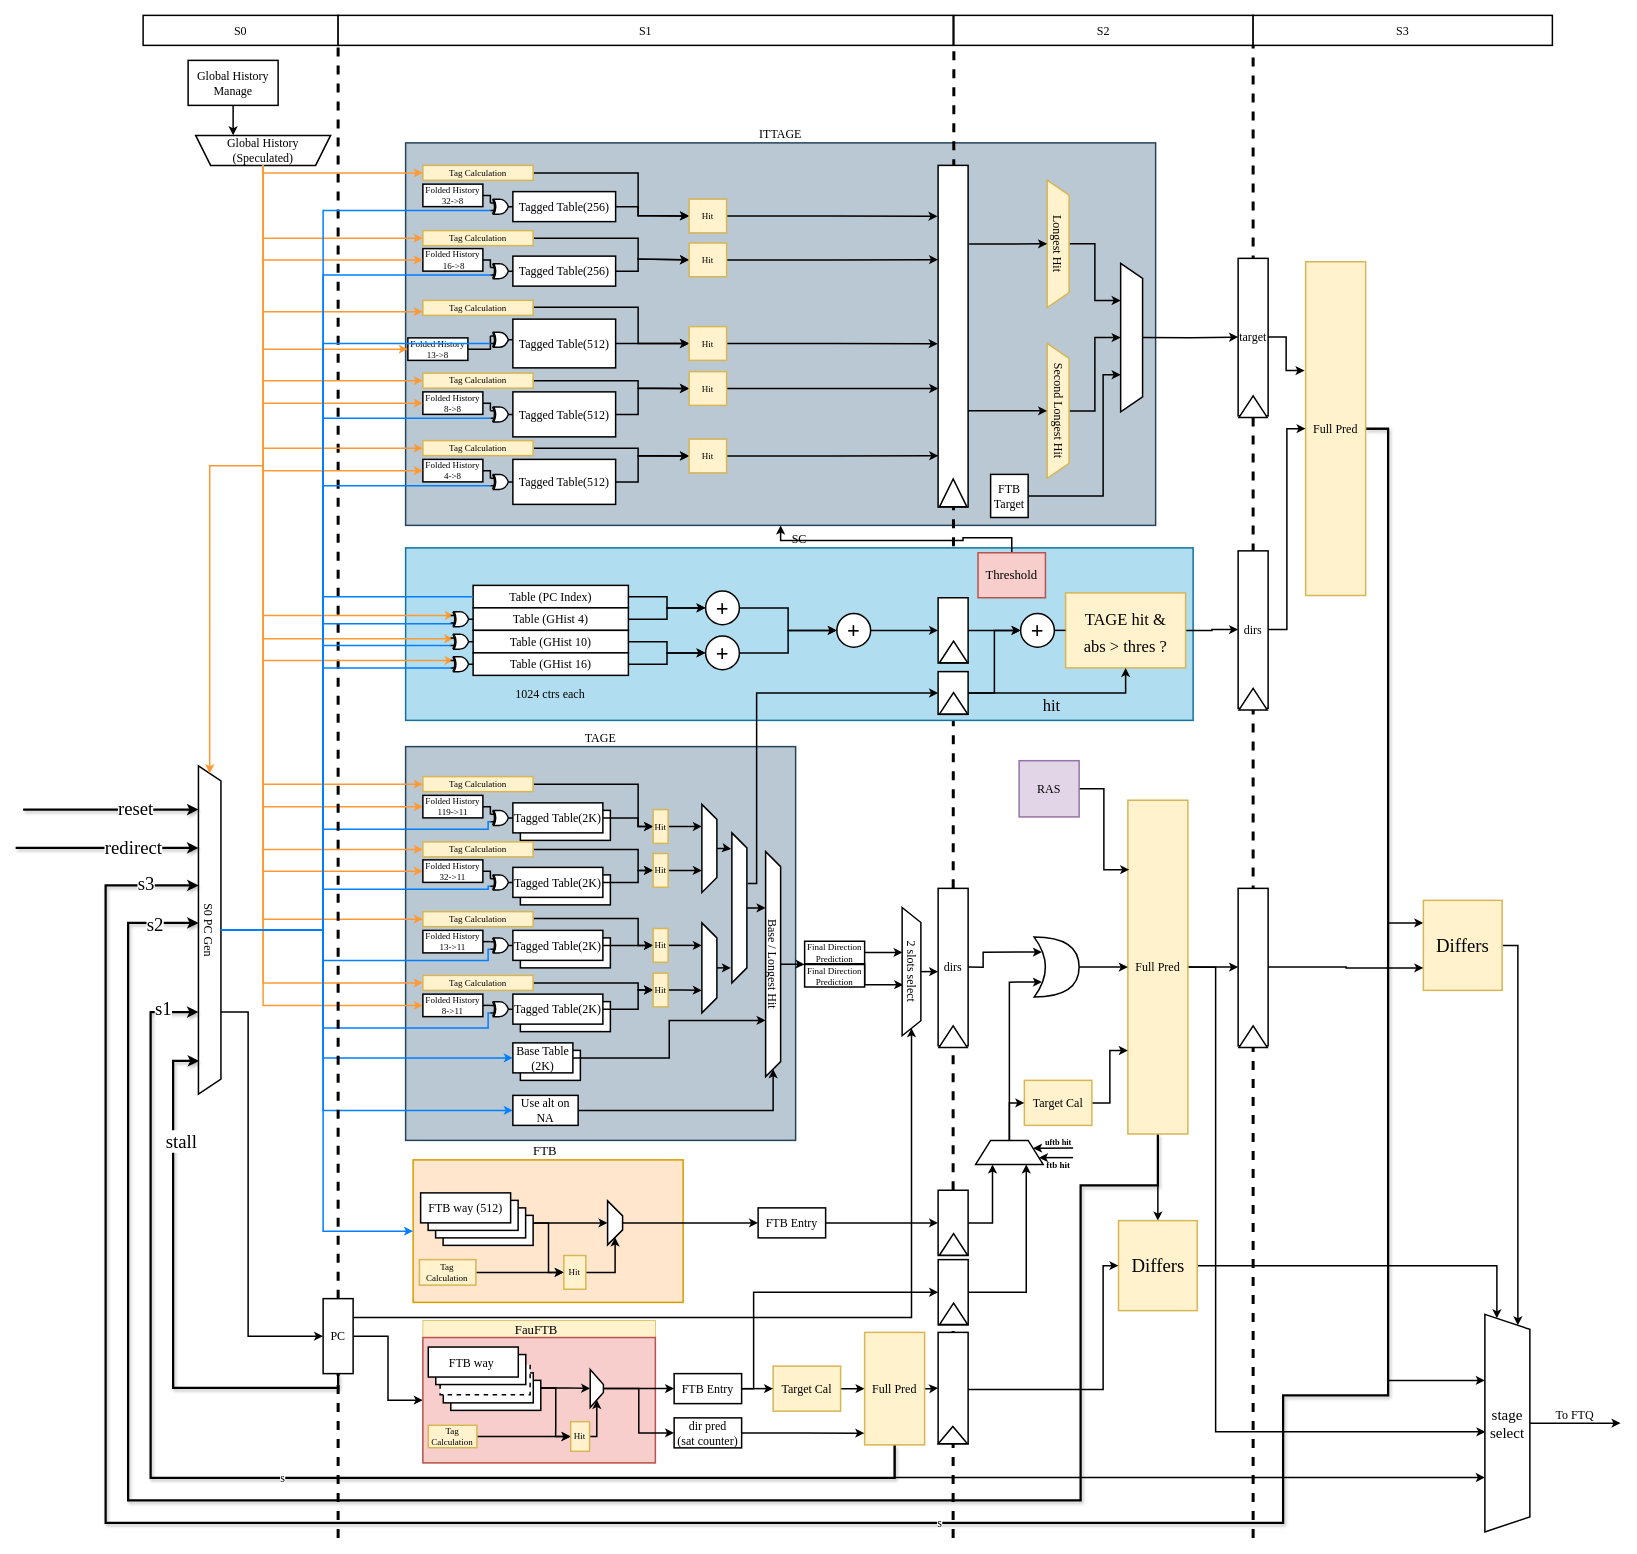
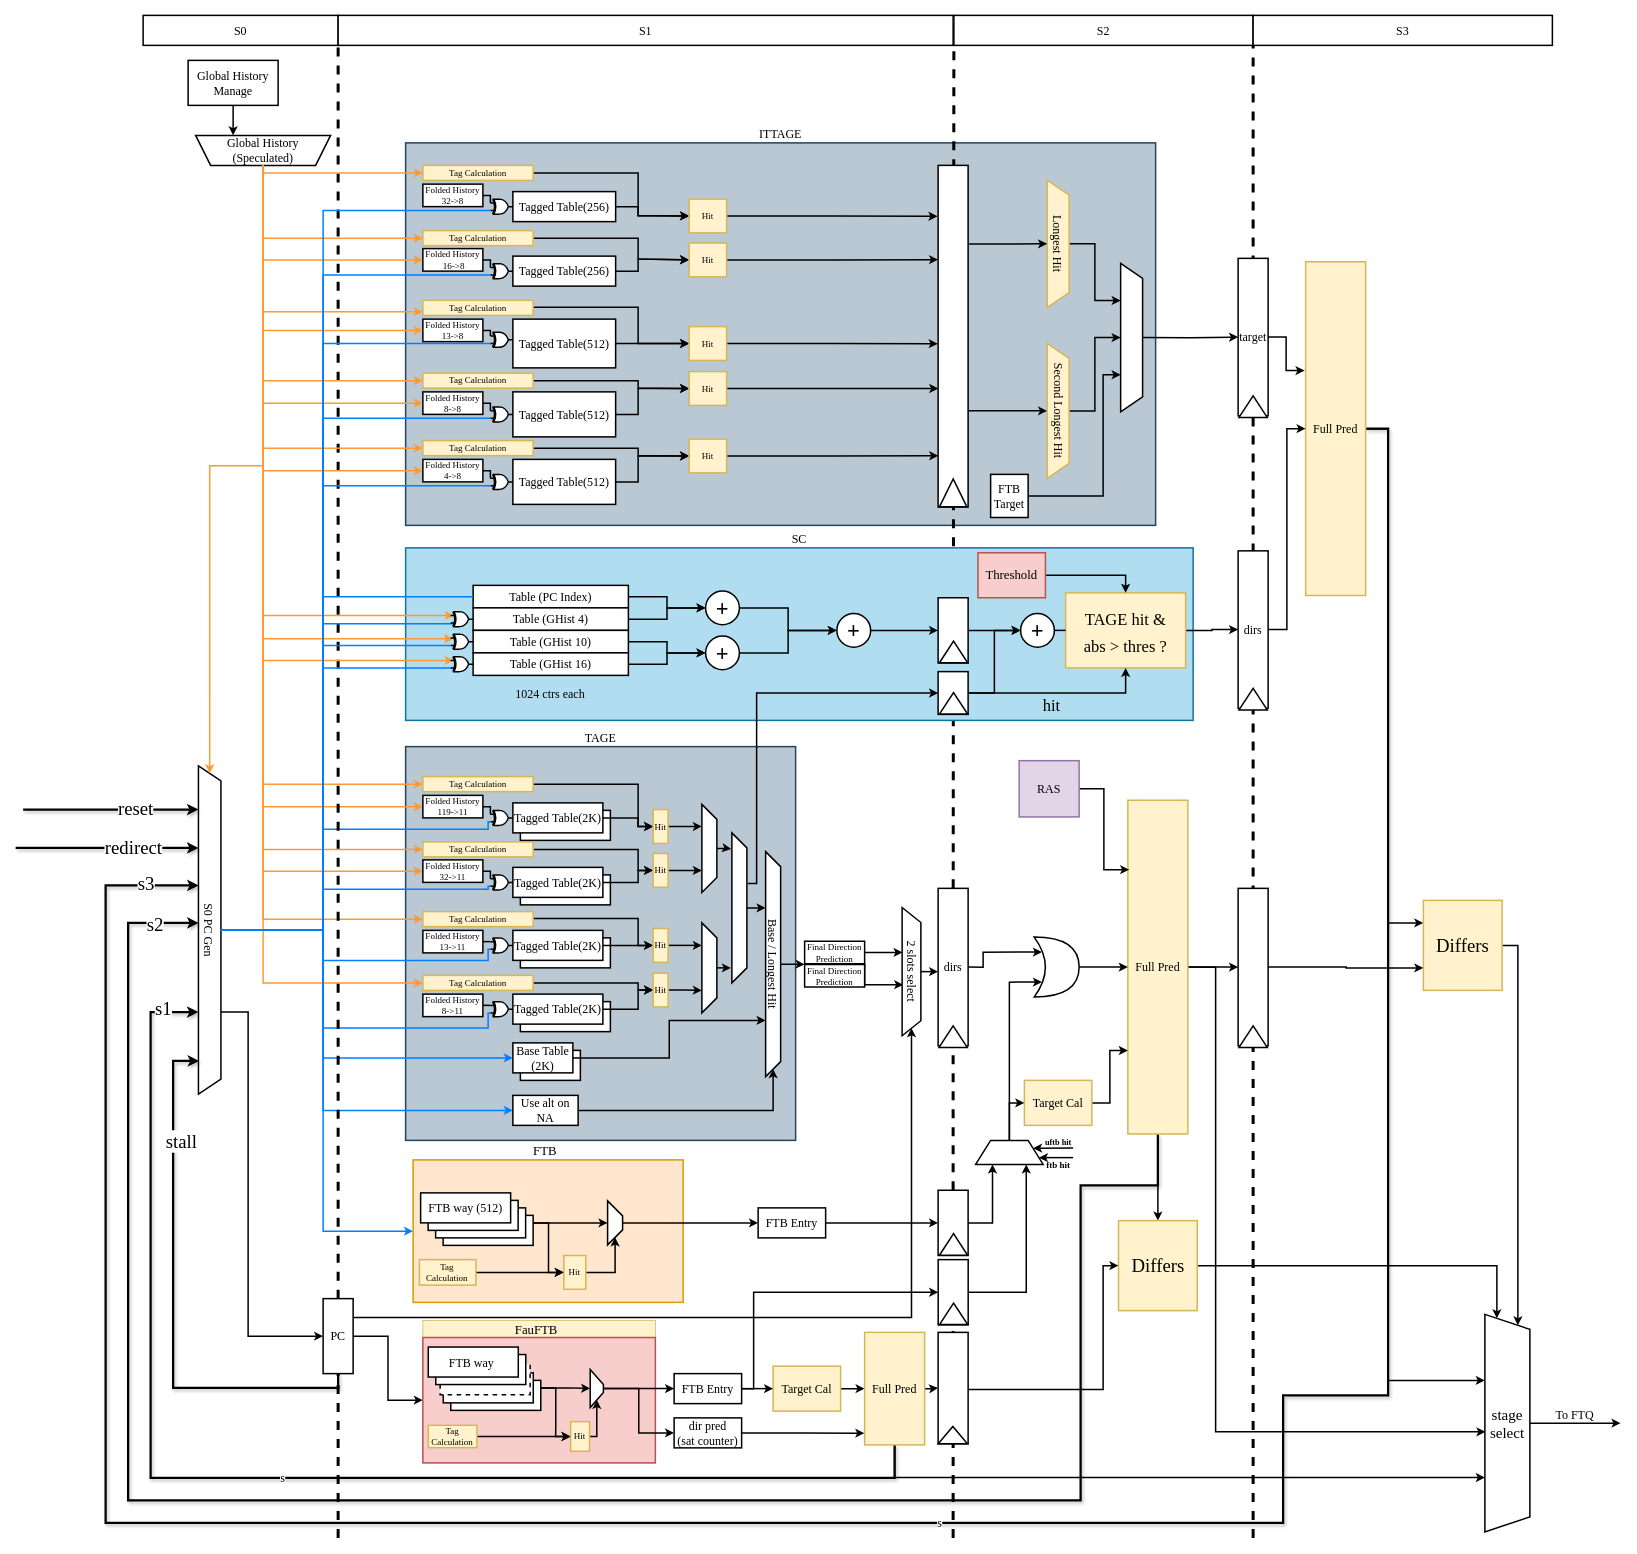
node "Folded History 13->8": moved (438, 349) -> (453, 330)
edge "Threshold" -> "ITTAGE": now "Threshold" -> "TAGE hit & abs > thres ?"
edge "Global History (Speculated)" -> "Folded History 8->11": removed
